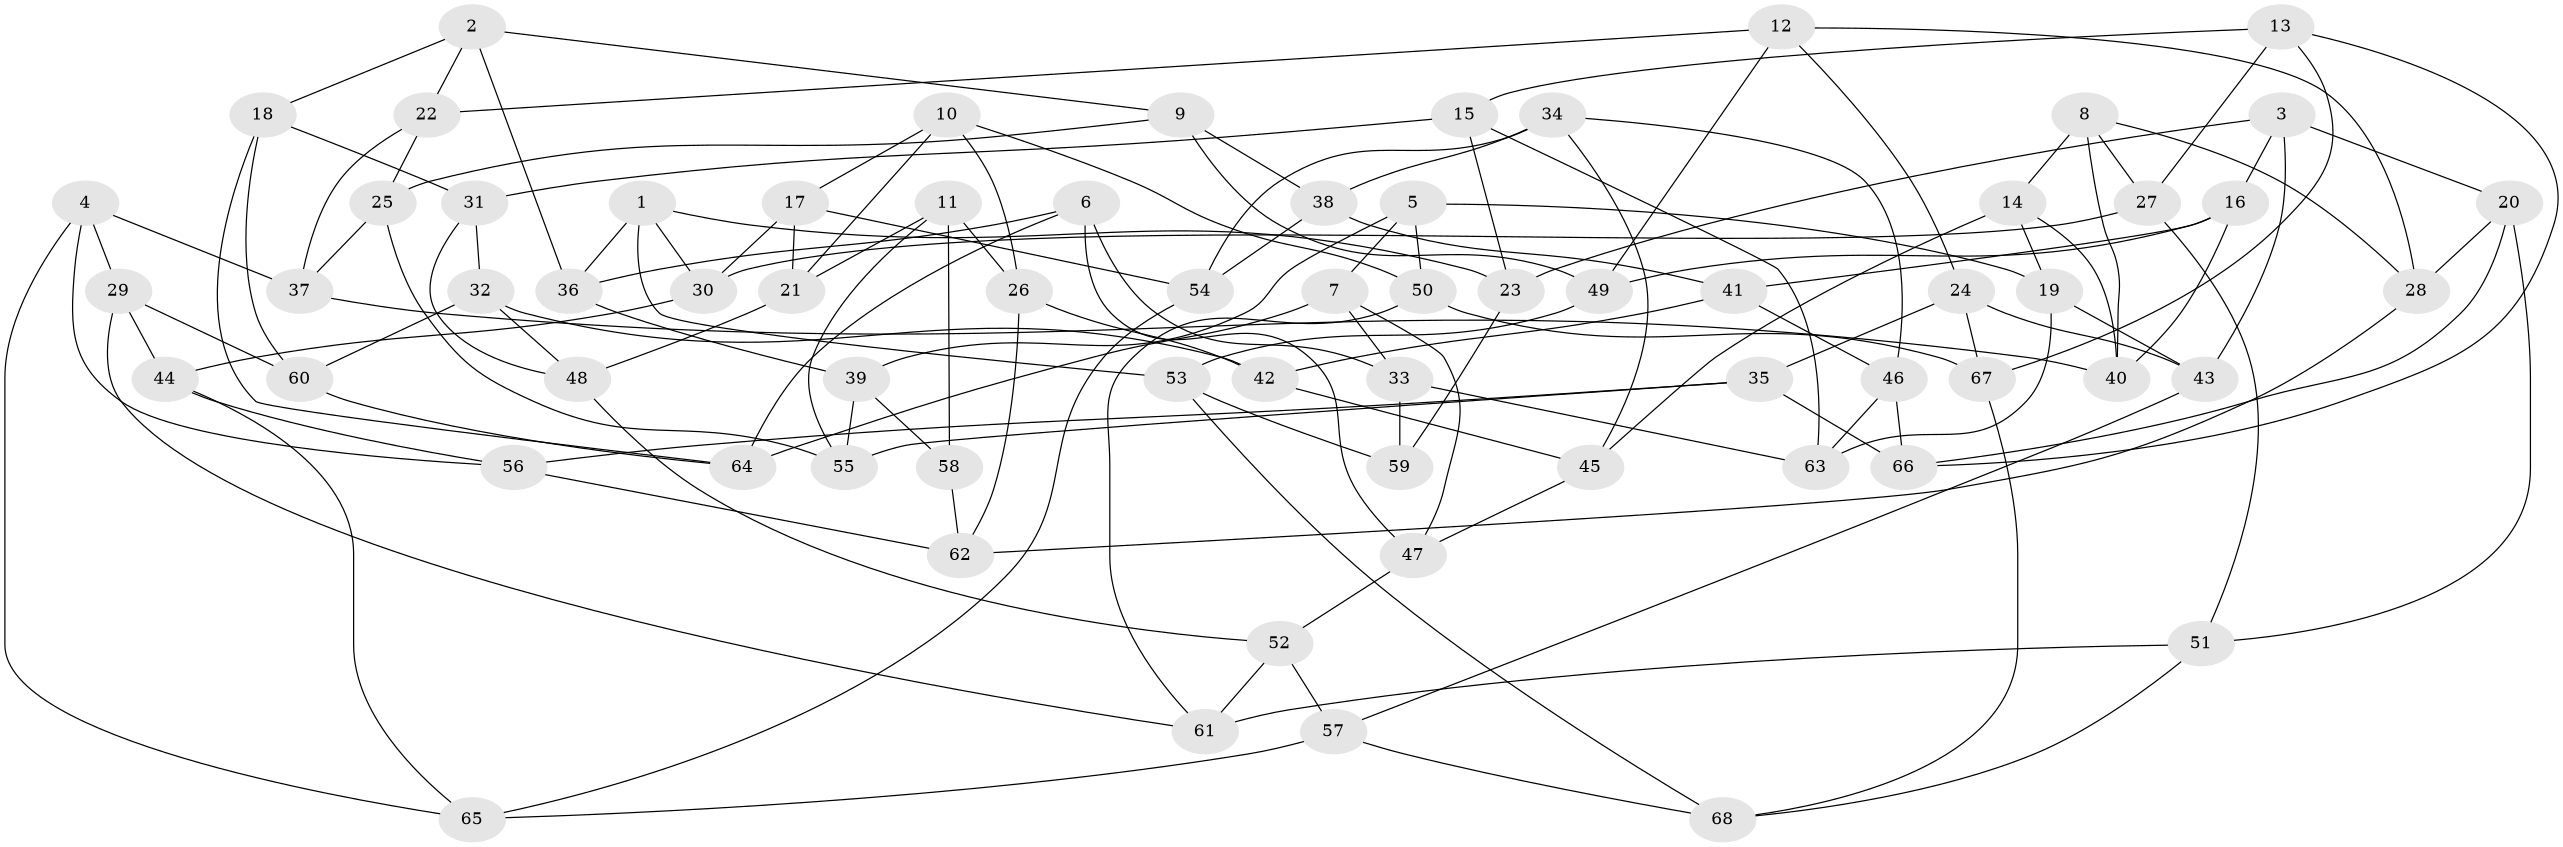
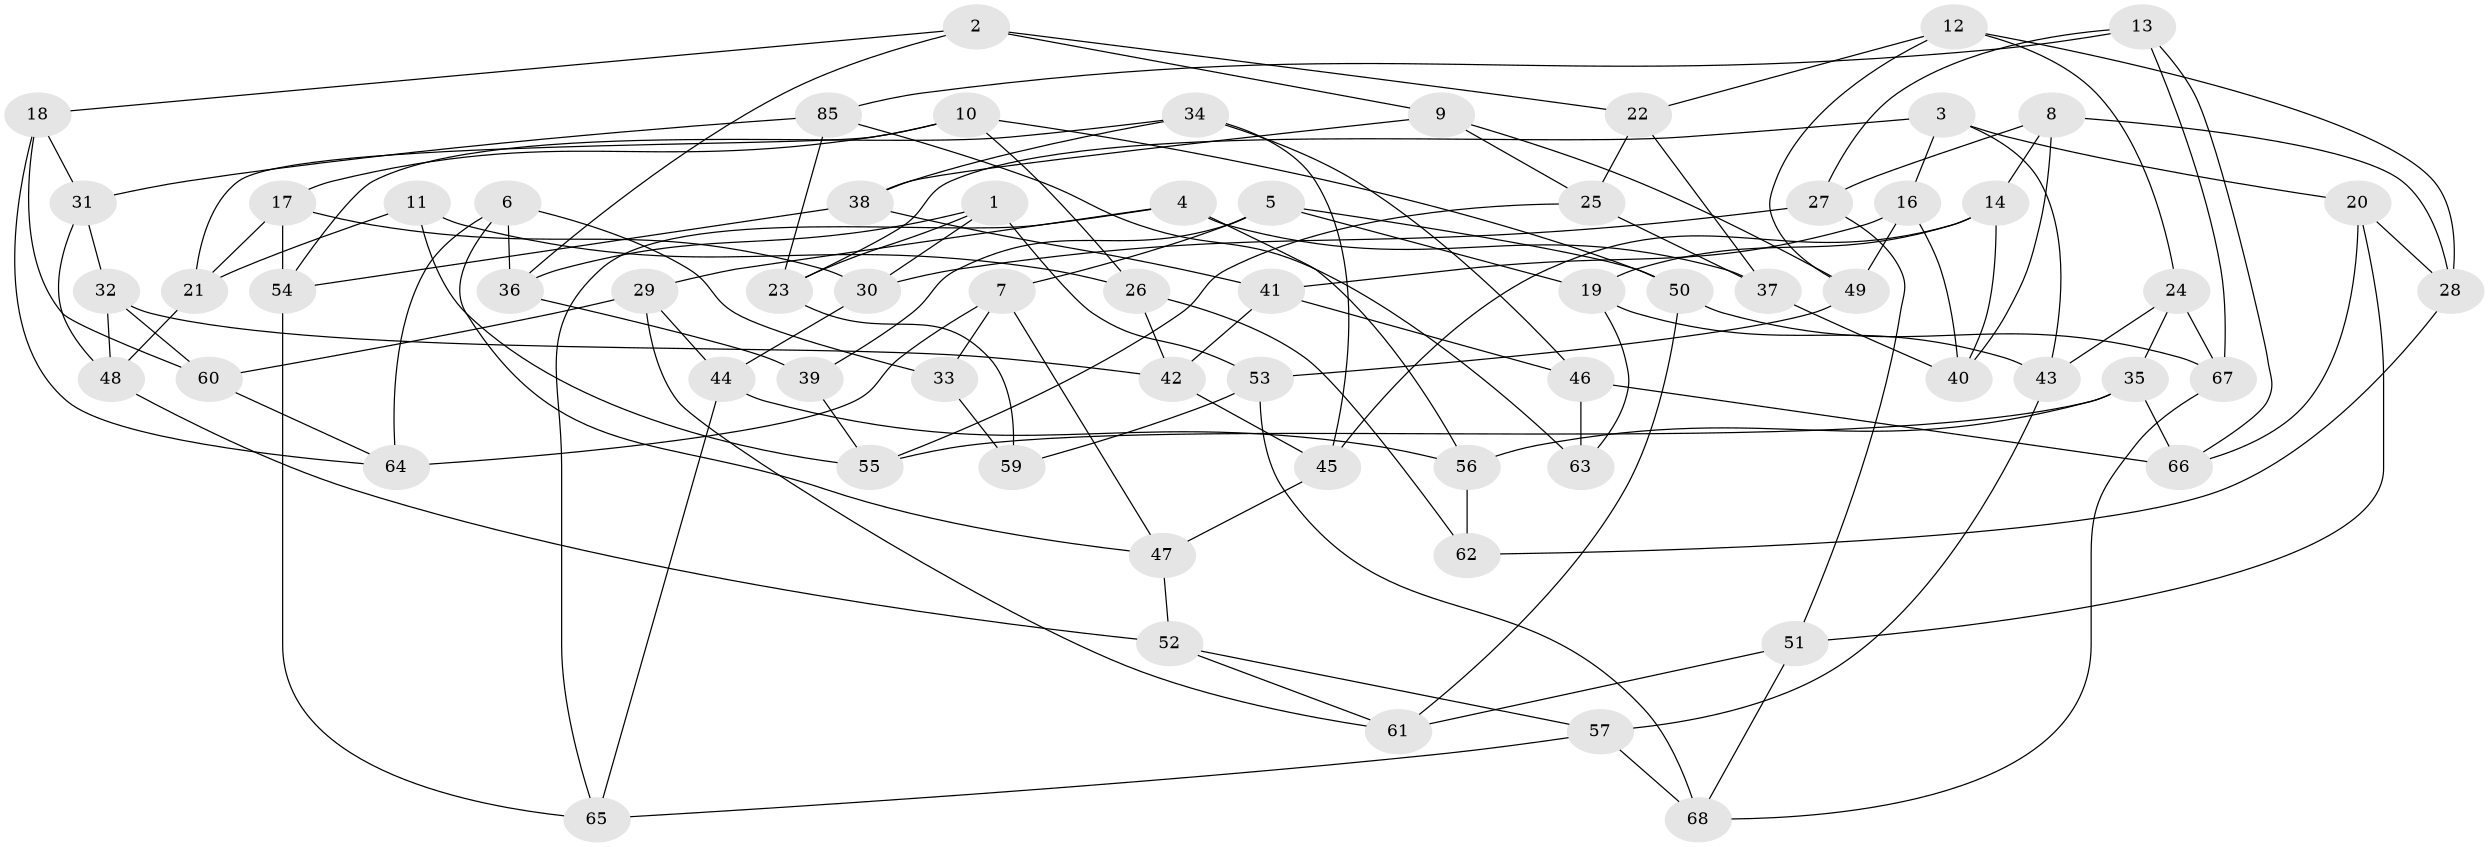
node "15": label "15" -> "85"
edge "33" -- "63": removed
node "58": removed
